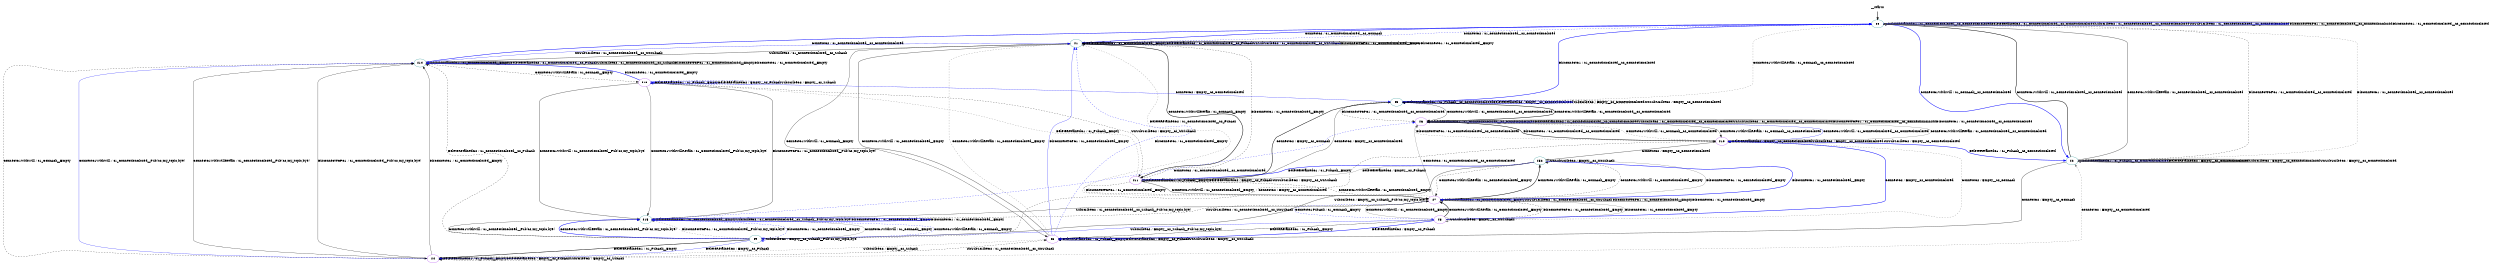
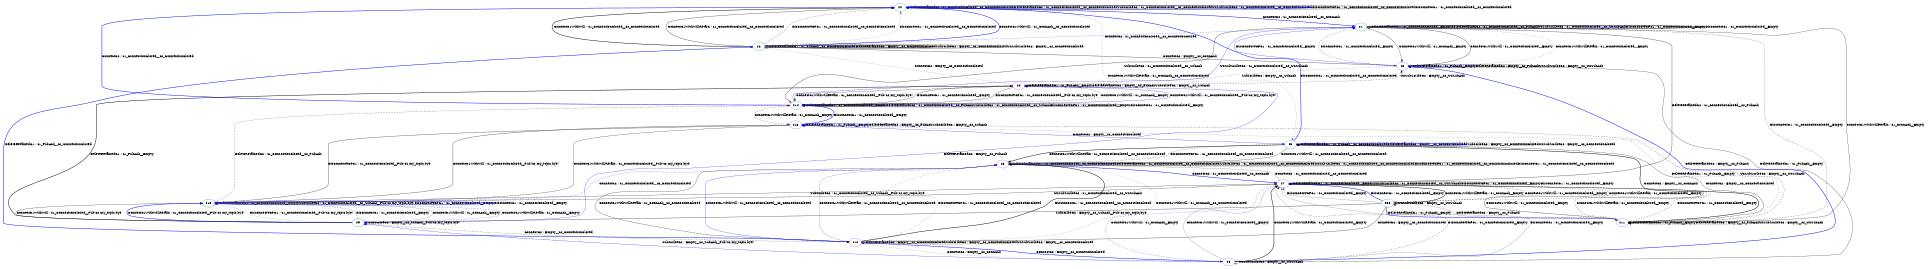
node "__start0": removed
edge "s1" -> "s0": now "s1" -> "s2"
edge "s1" -> "s11": style bold -> solid
edge "s10" -> "s52": reversed
edge "s6" -> "s7": added, label "ConnectC2 / c1_ConnectionClosed__c2_ConnAck"
edge "s7" -> "s1": style dashed -> bold
edge "s7" -> "s8": label "ConnectC1PubAck / c1_ConnAck__Empty" -> "ConnectC1WithWill / c1_ConnAck__Empty"
edge "s15" -> "s7": style dashed -> solid
edge "s9" -> "s14": now "s15" -> "s14"
edge "s4" -> "s3": label "UnSubScribeC2 / c1_ConnectionClosed__c2_UnSubAck" -> "UnSubScribeC2 / Empty__c2_UnSubAck"
